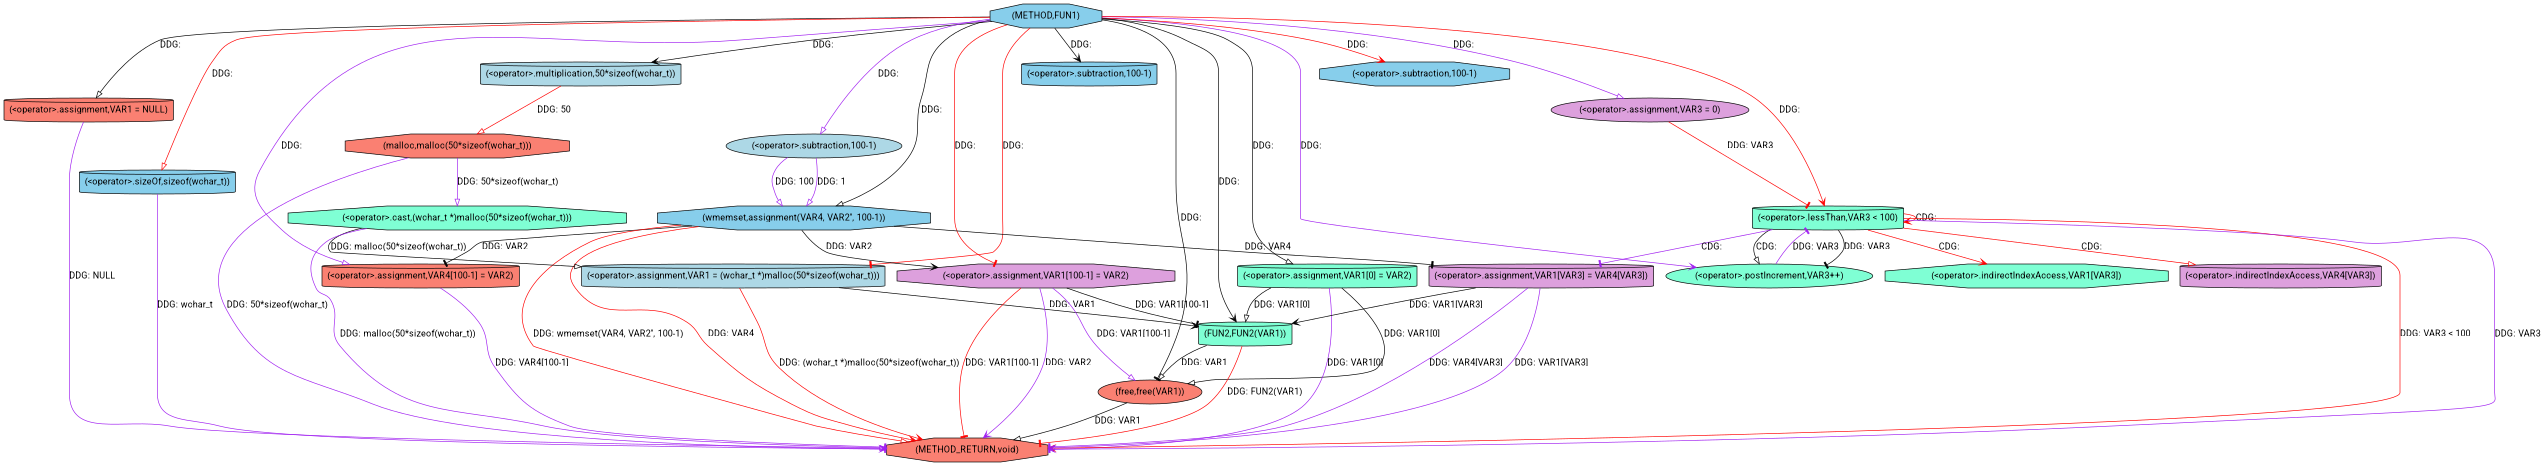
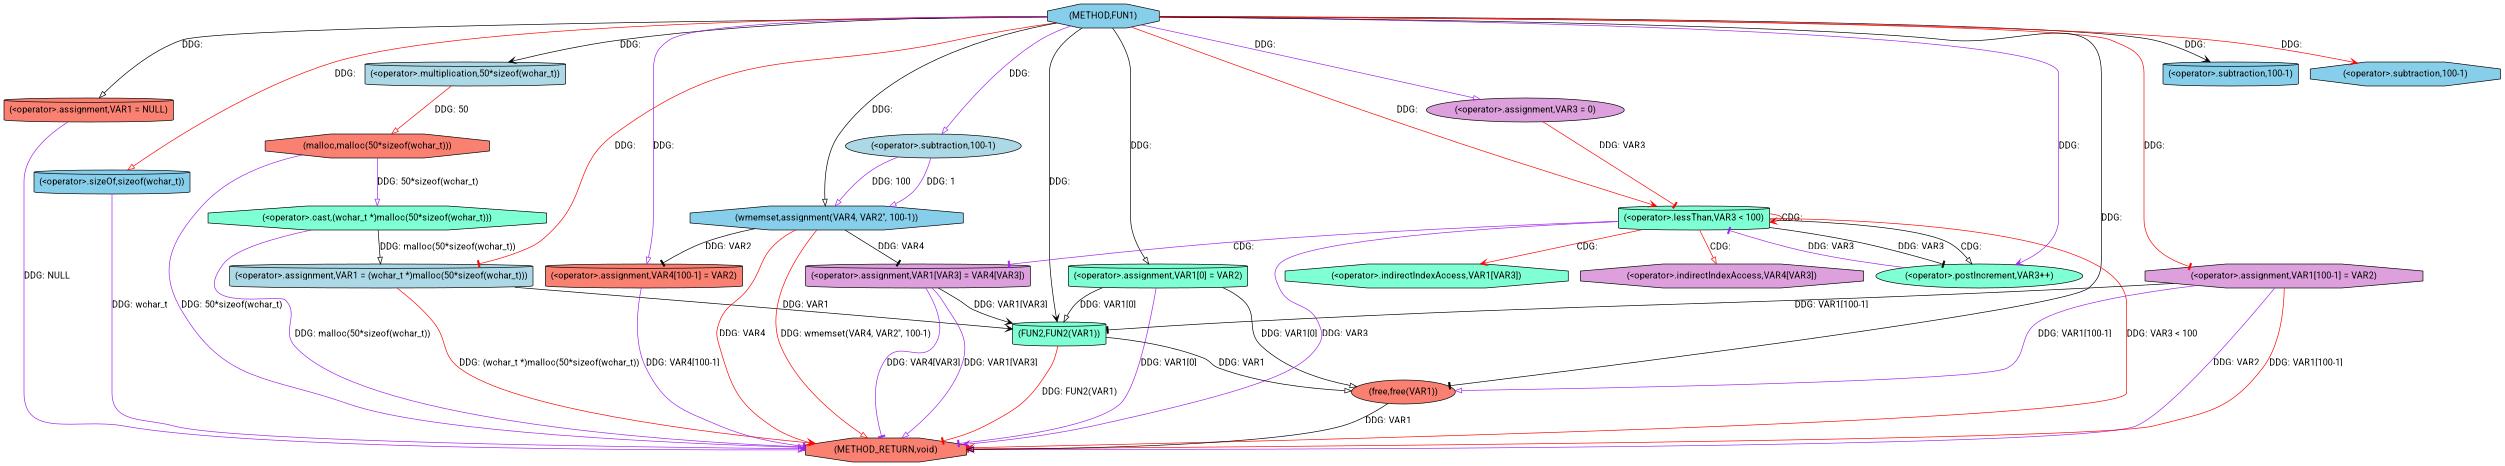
edge "(wmemset,assignment(VAR4, VAR2'', 100-1))" -> "(<operator>.assignment,VAR1[100-1] = VAR2)": removed, label "DDG: VAR2"
node "(<operator>.indirectIndexAccess,VAR4[VAR3])": shape cylinder -> octagon
